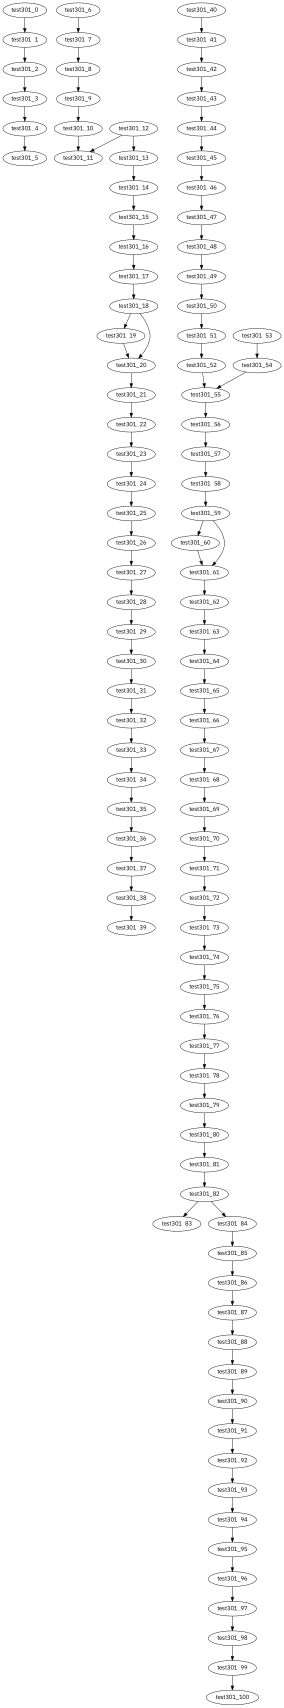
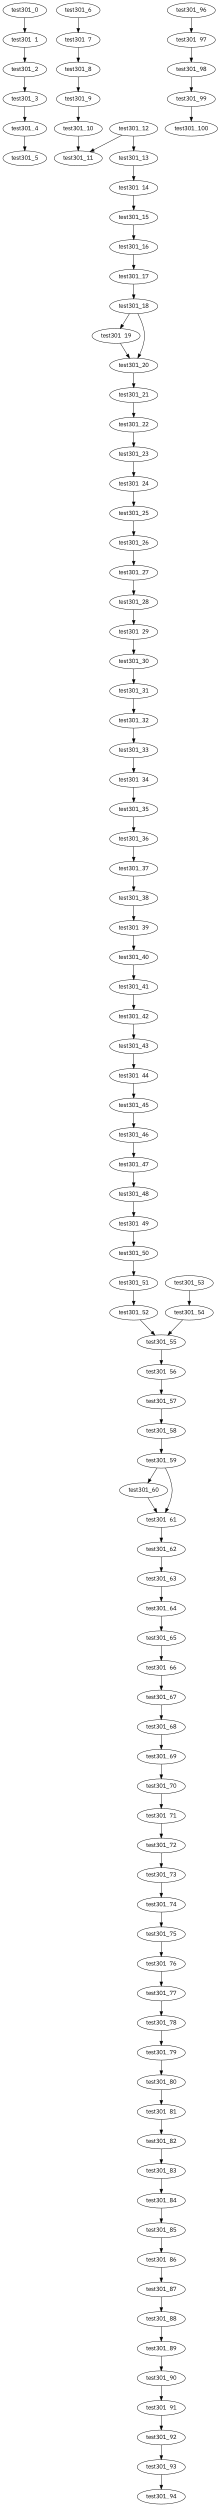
edge "test301_39" -> "test301_40": added
edge "test301_82" -> "test301_84": now "test301_83" -> "test301_84"
node "test301_95": removed
